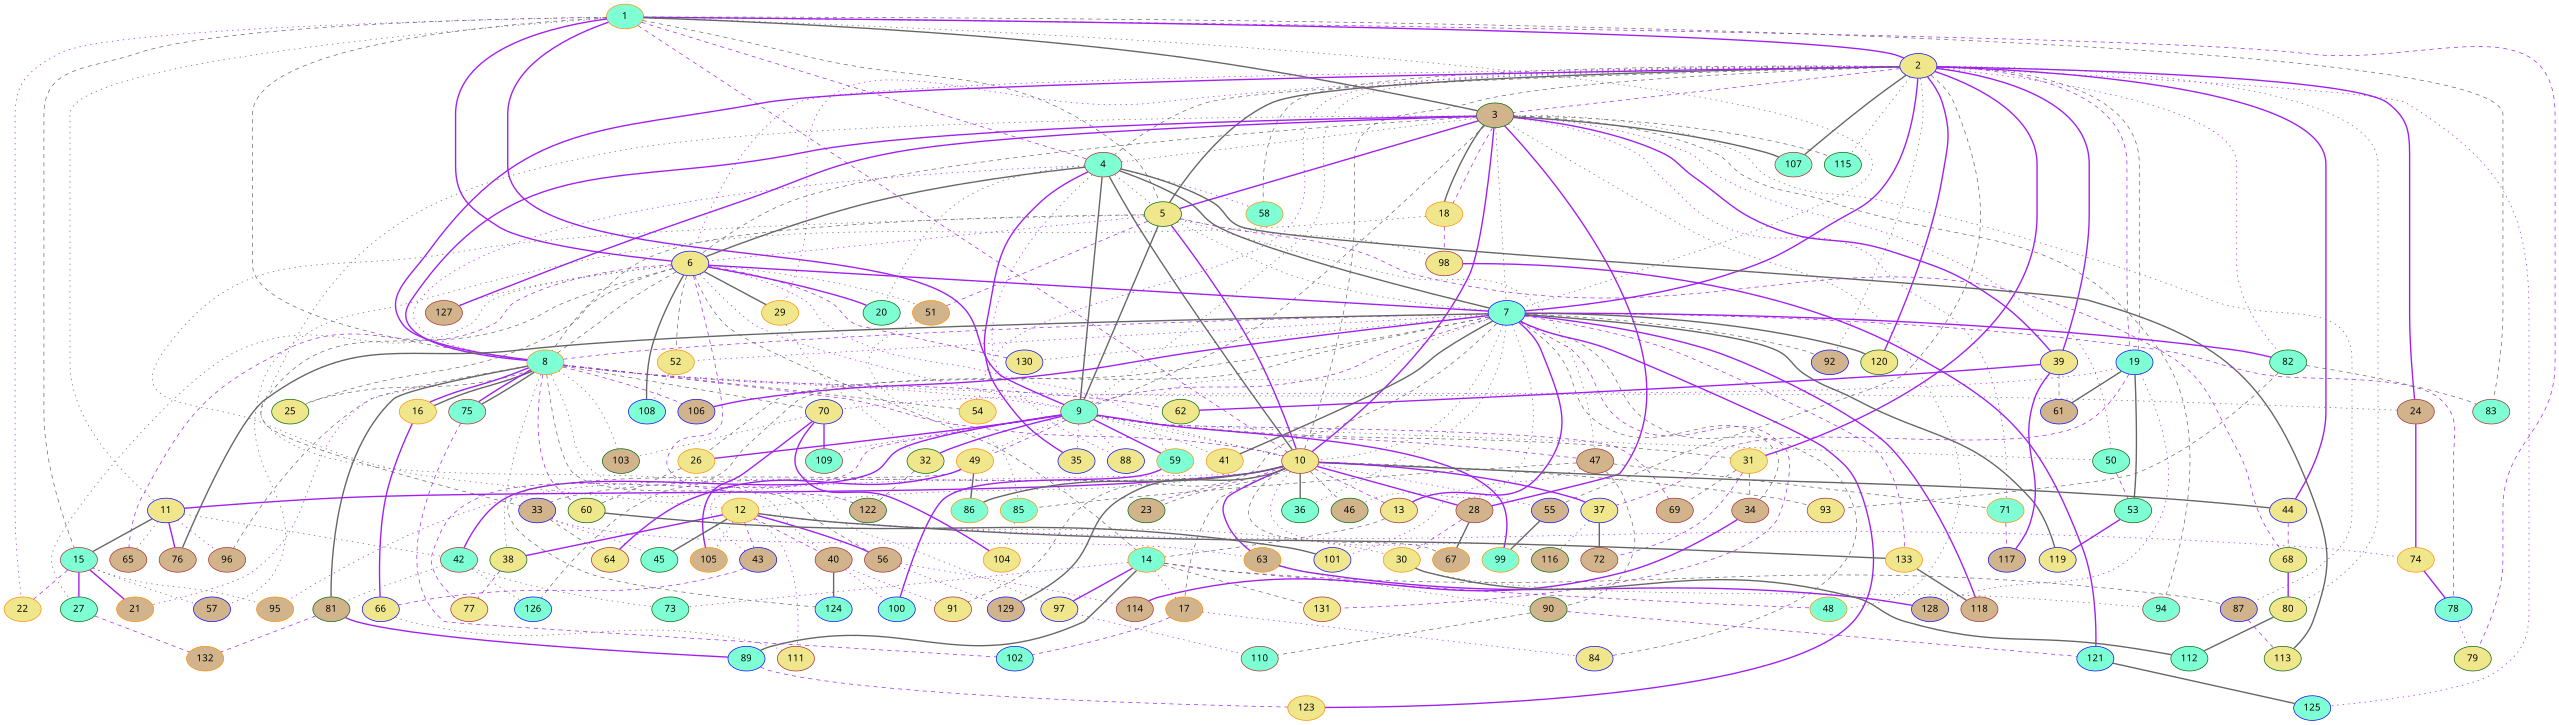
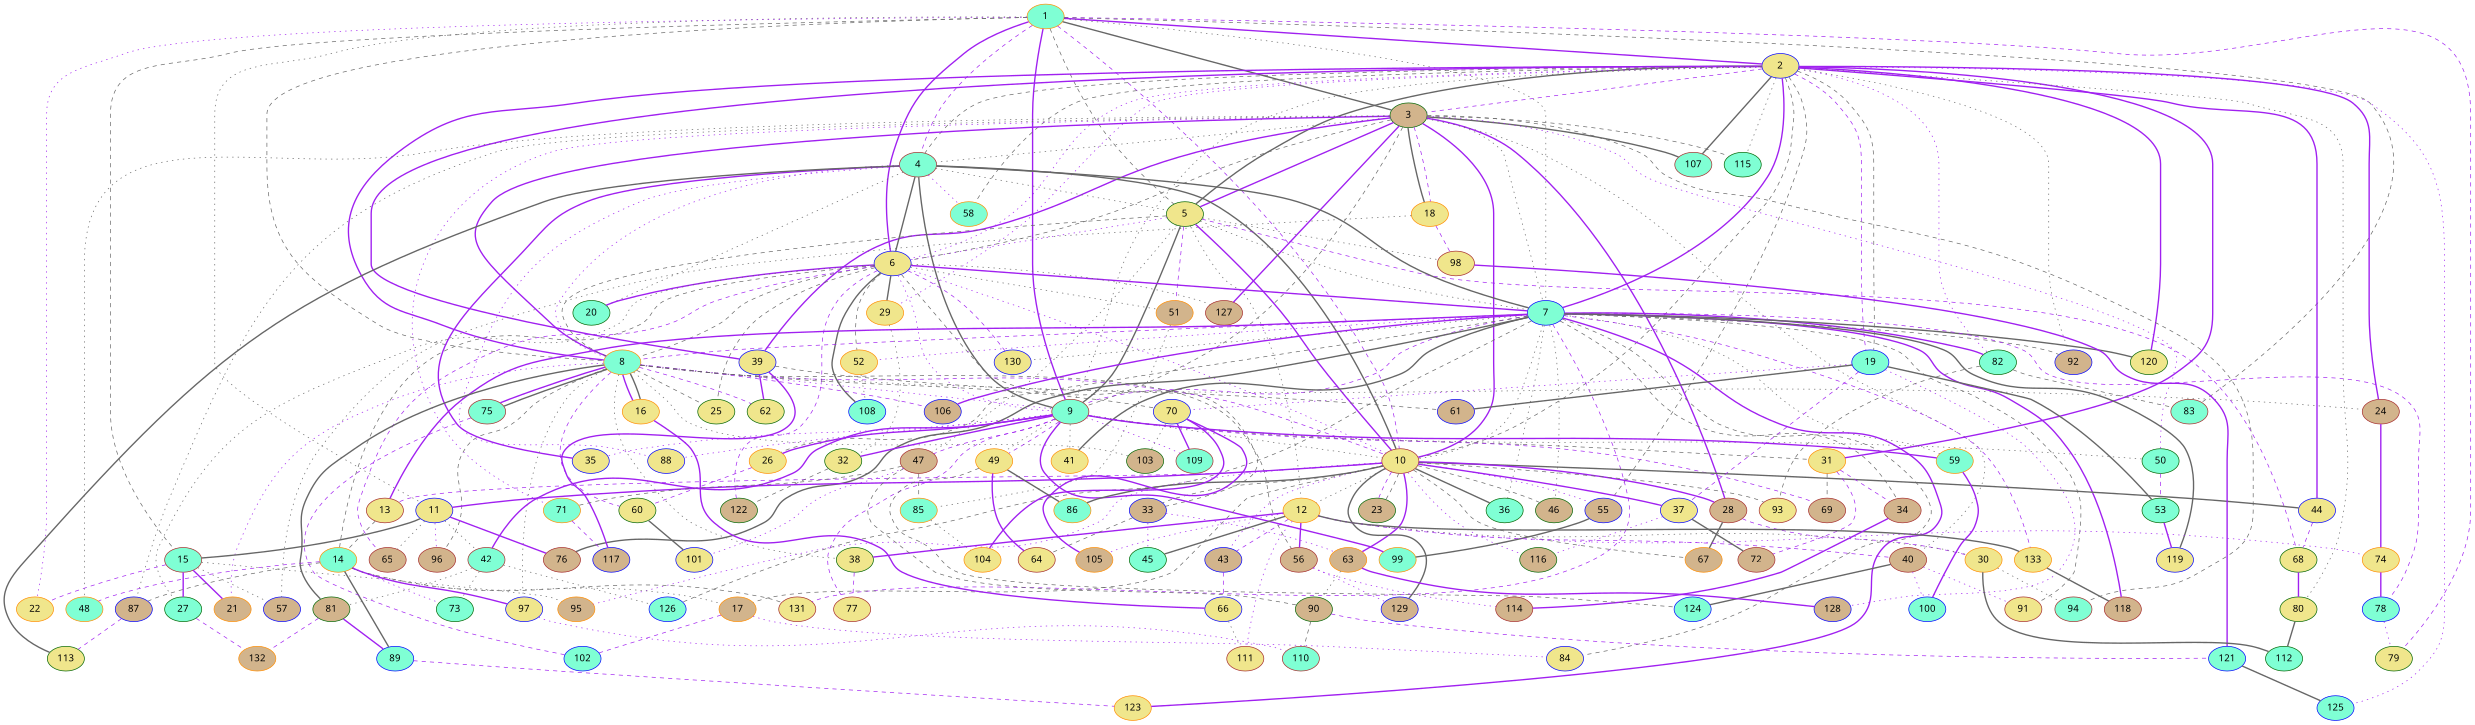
node "54": removed
edge "26" -- "60": color gray40 -> purple
